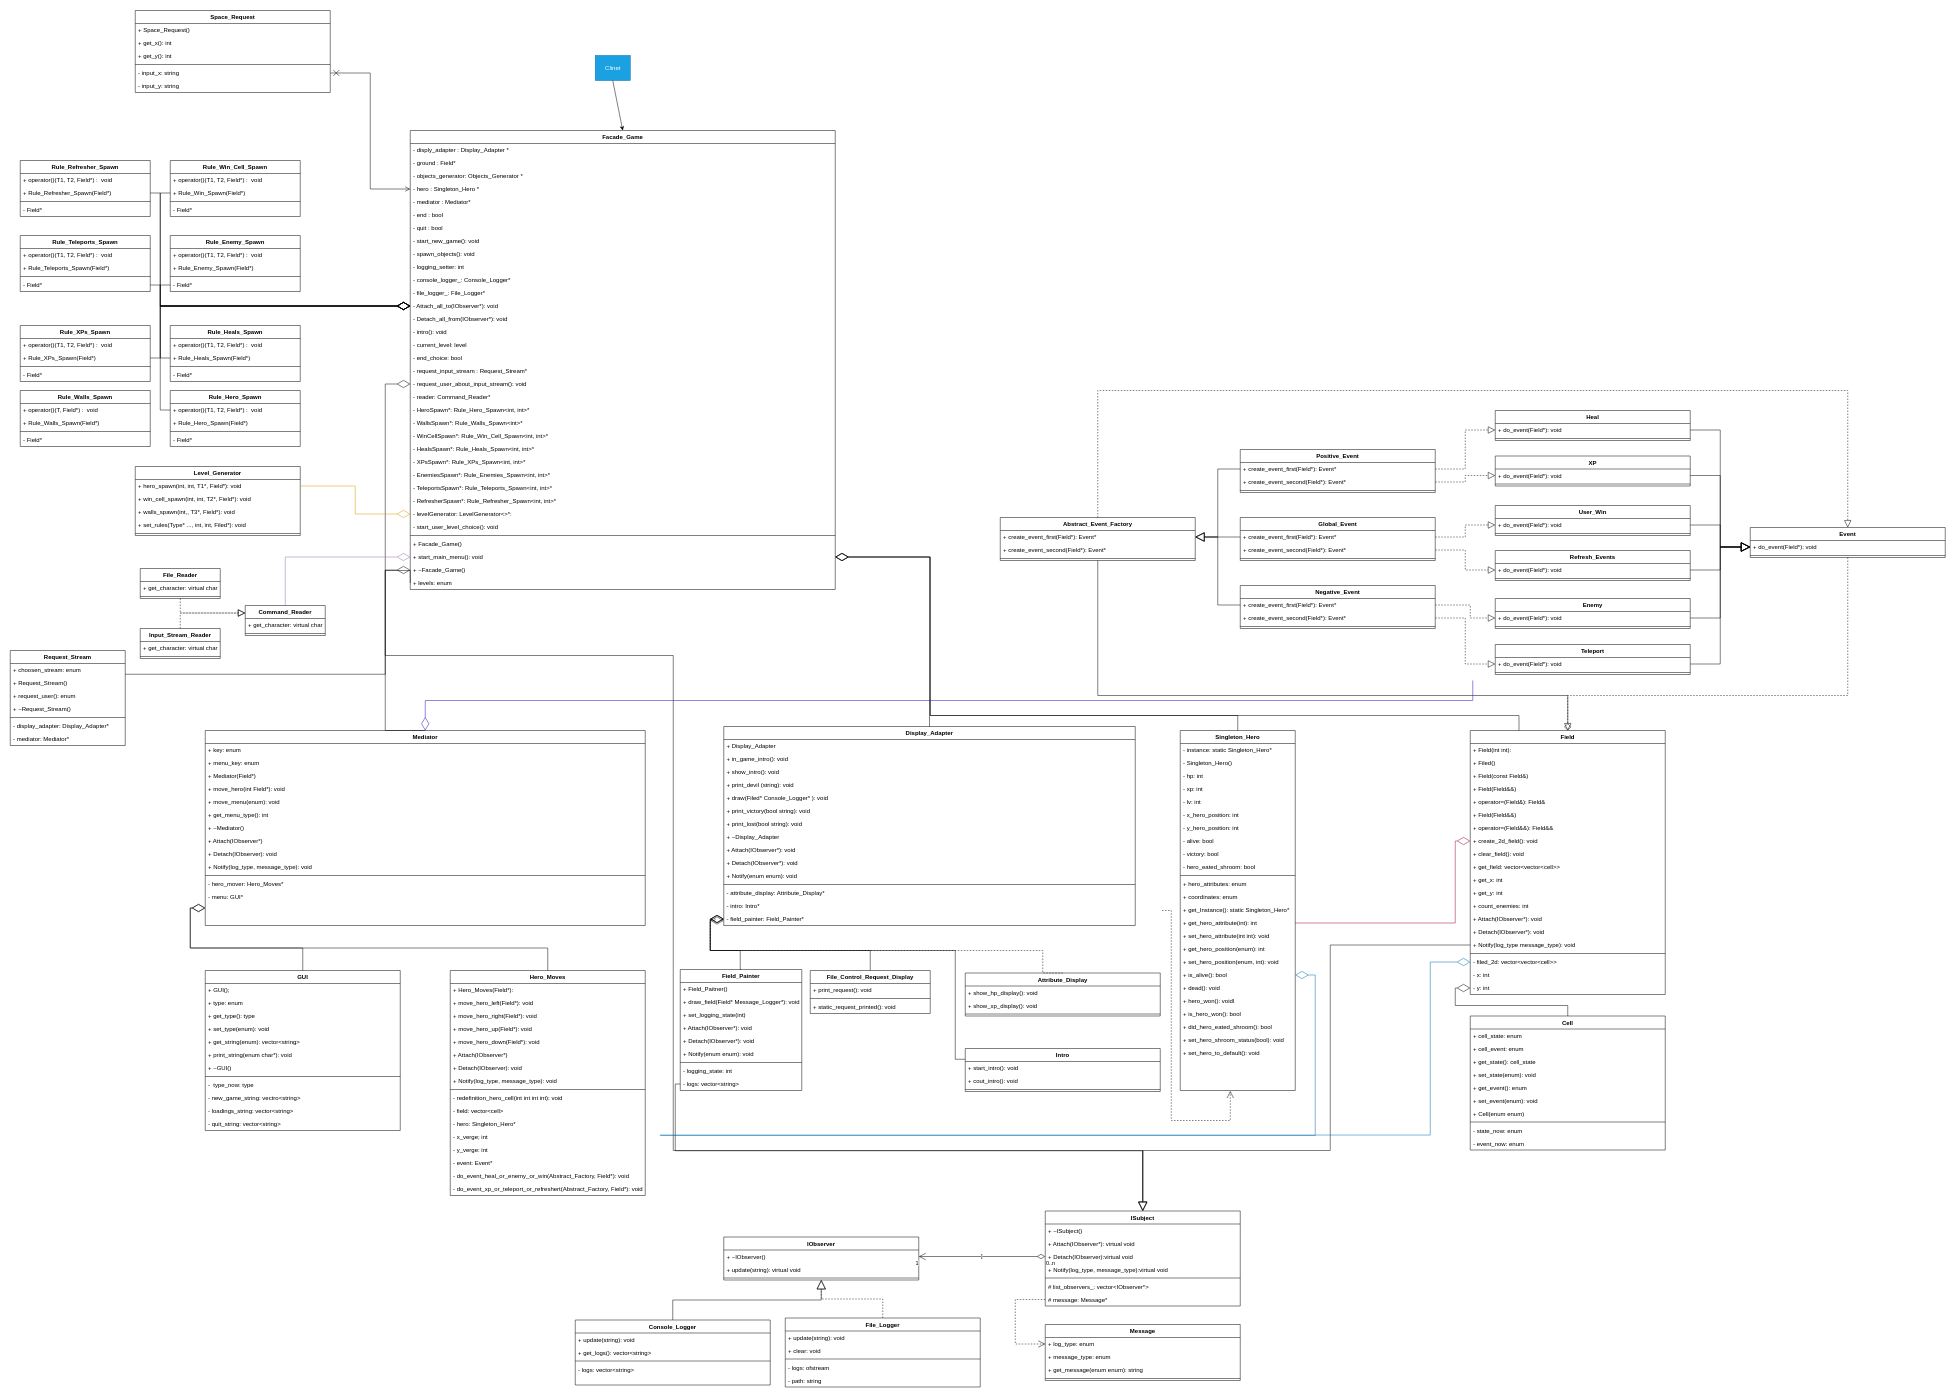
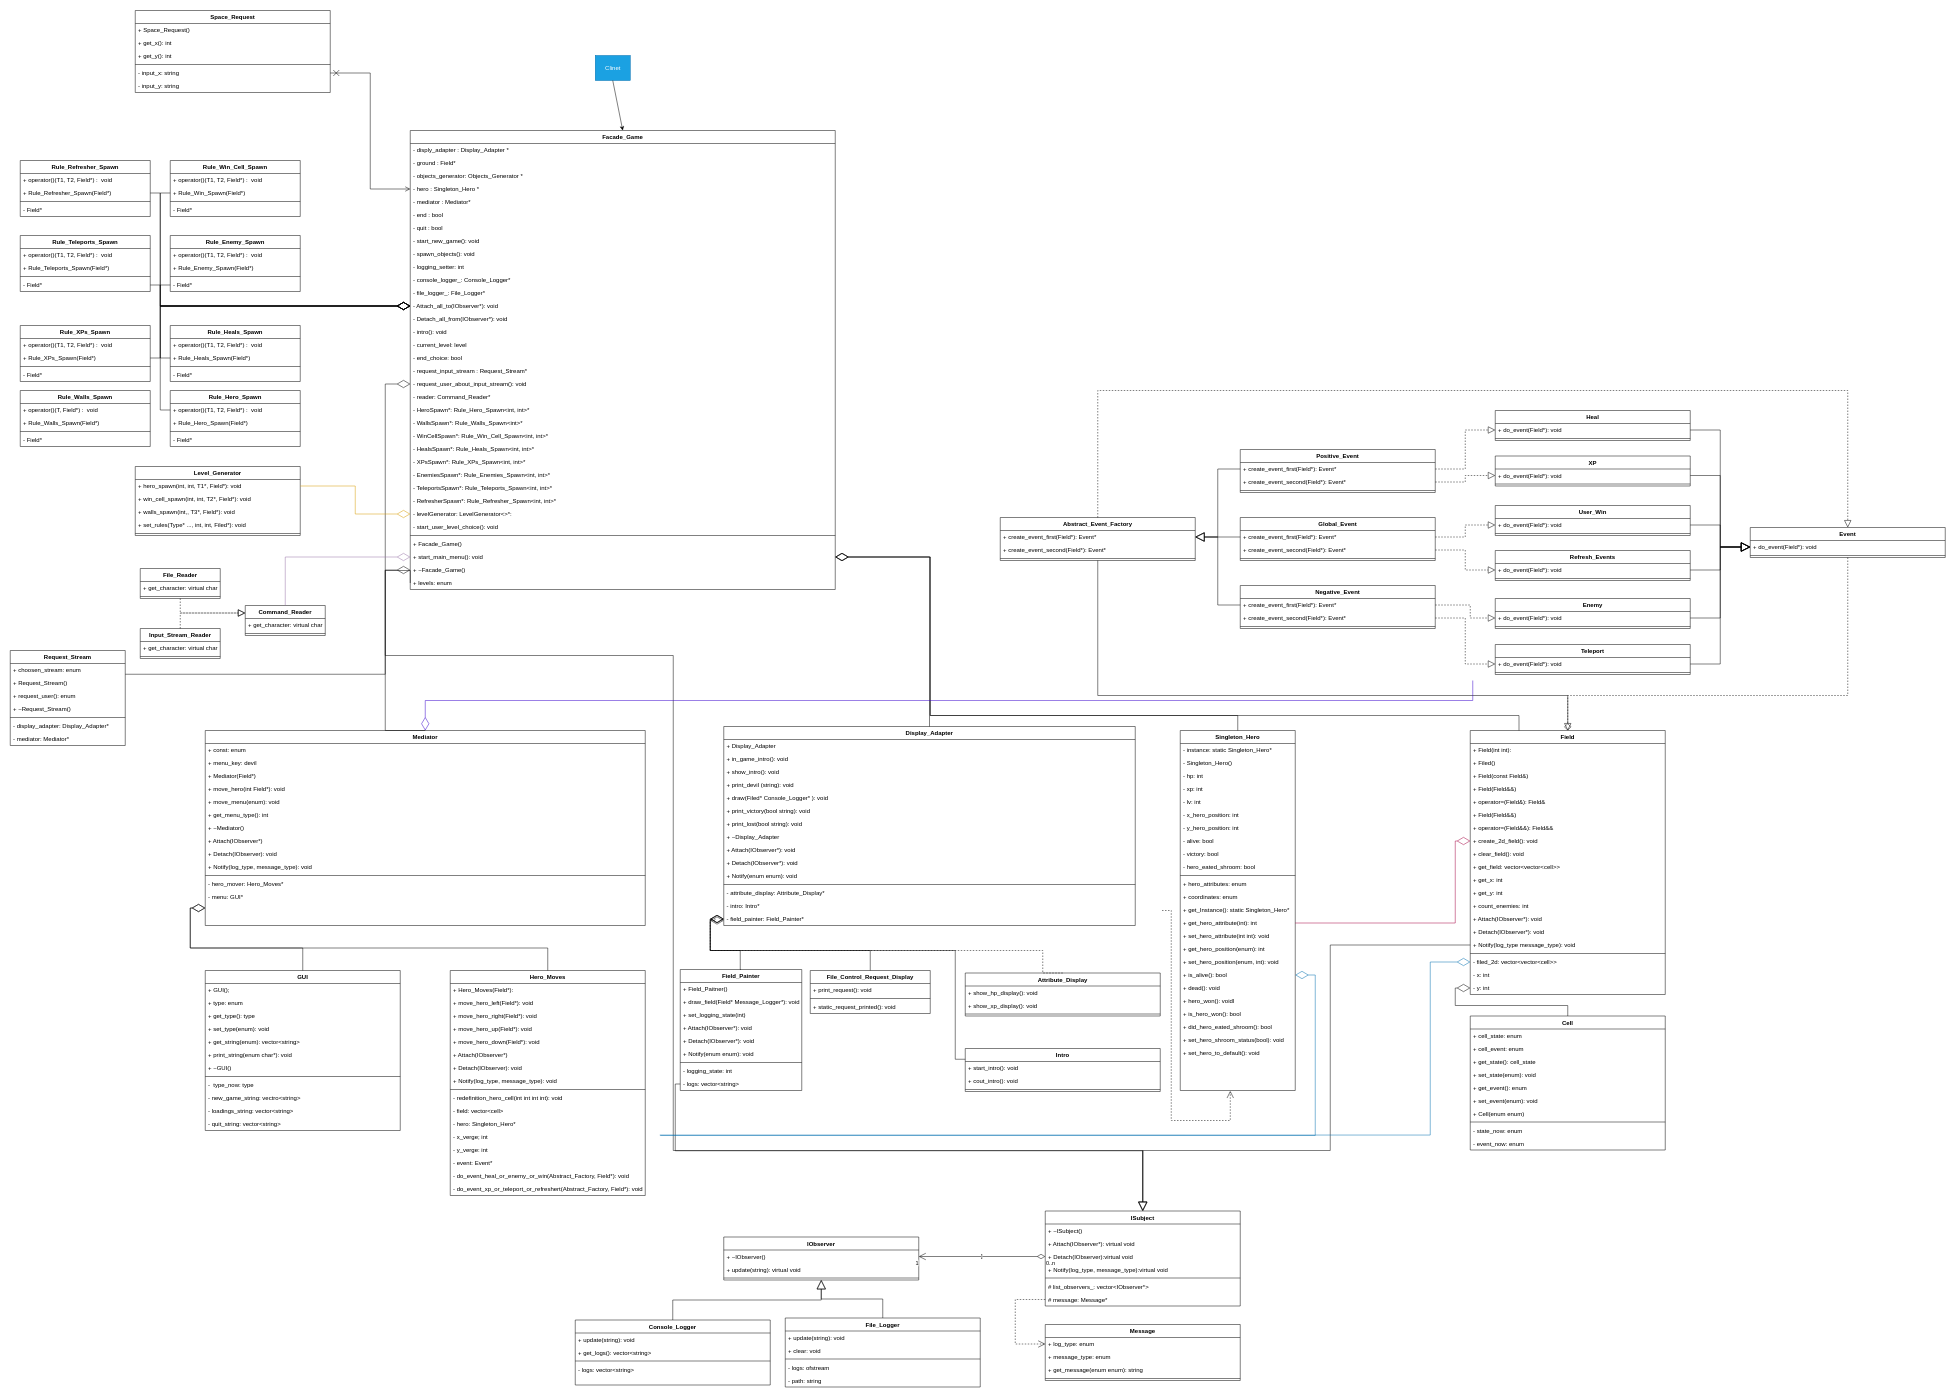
node "+ key: enum": label "+ key: enum" -> "+ const: enum"
node "+ menu_key: enum": label "+ menu_key: enum" -> "+ menu_key: devil"
edge "File_Logger" -> "IObserver": style dashed -> solid
